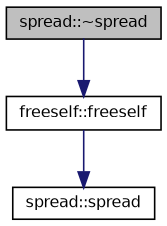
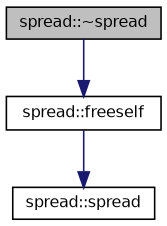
node "freeself::freeself": label "freeself::freeself" -> "spread::freeself"
